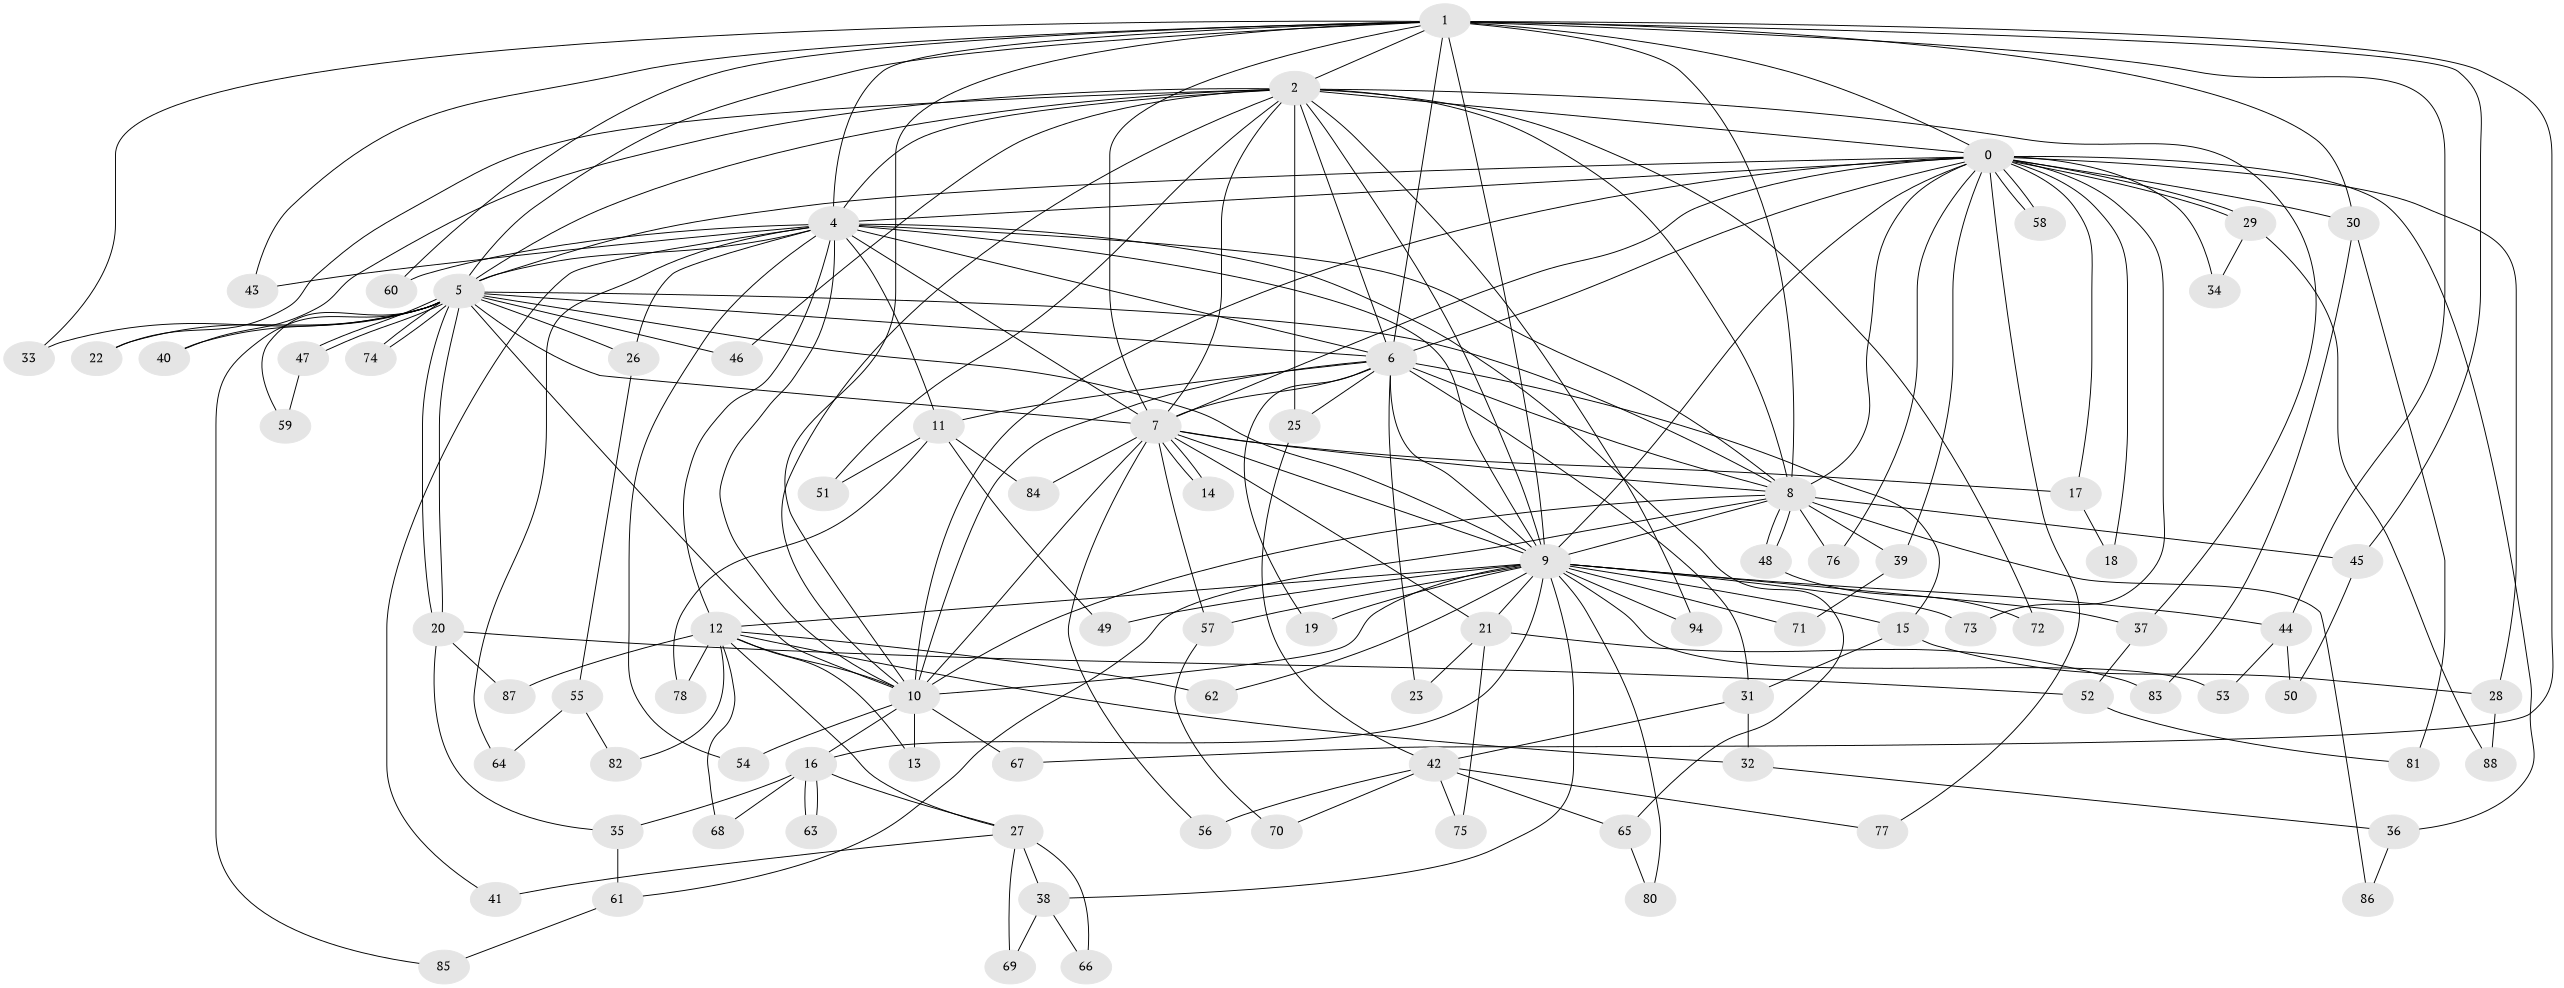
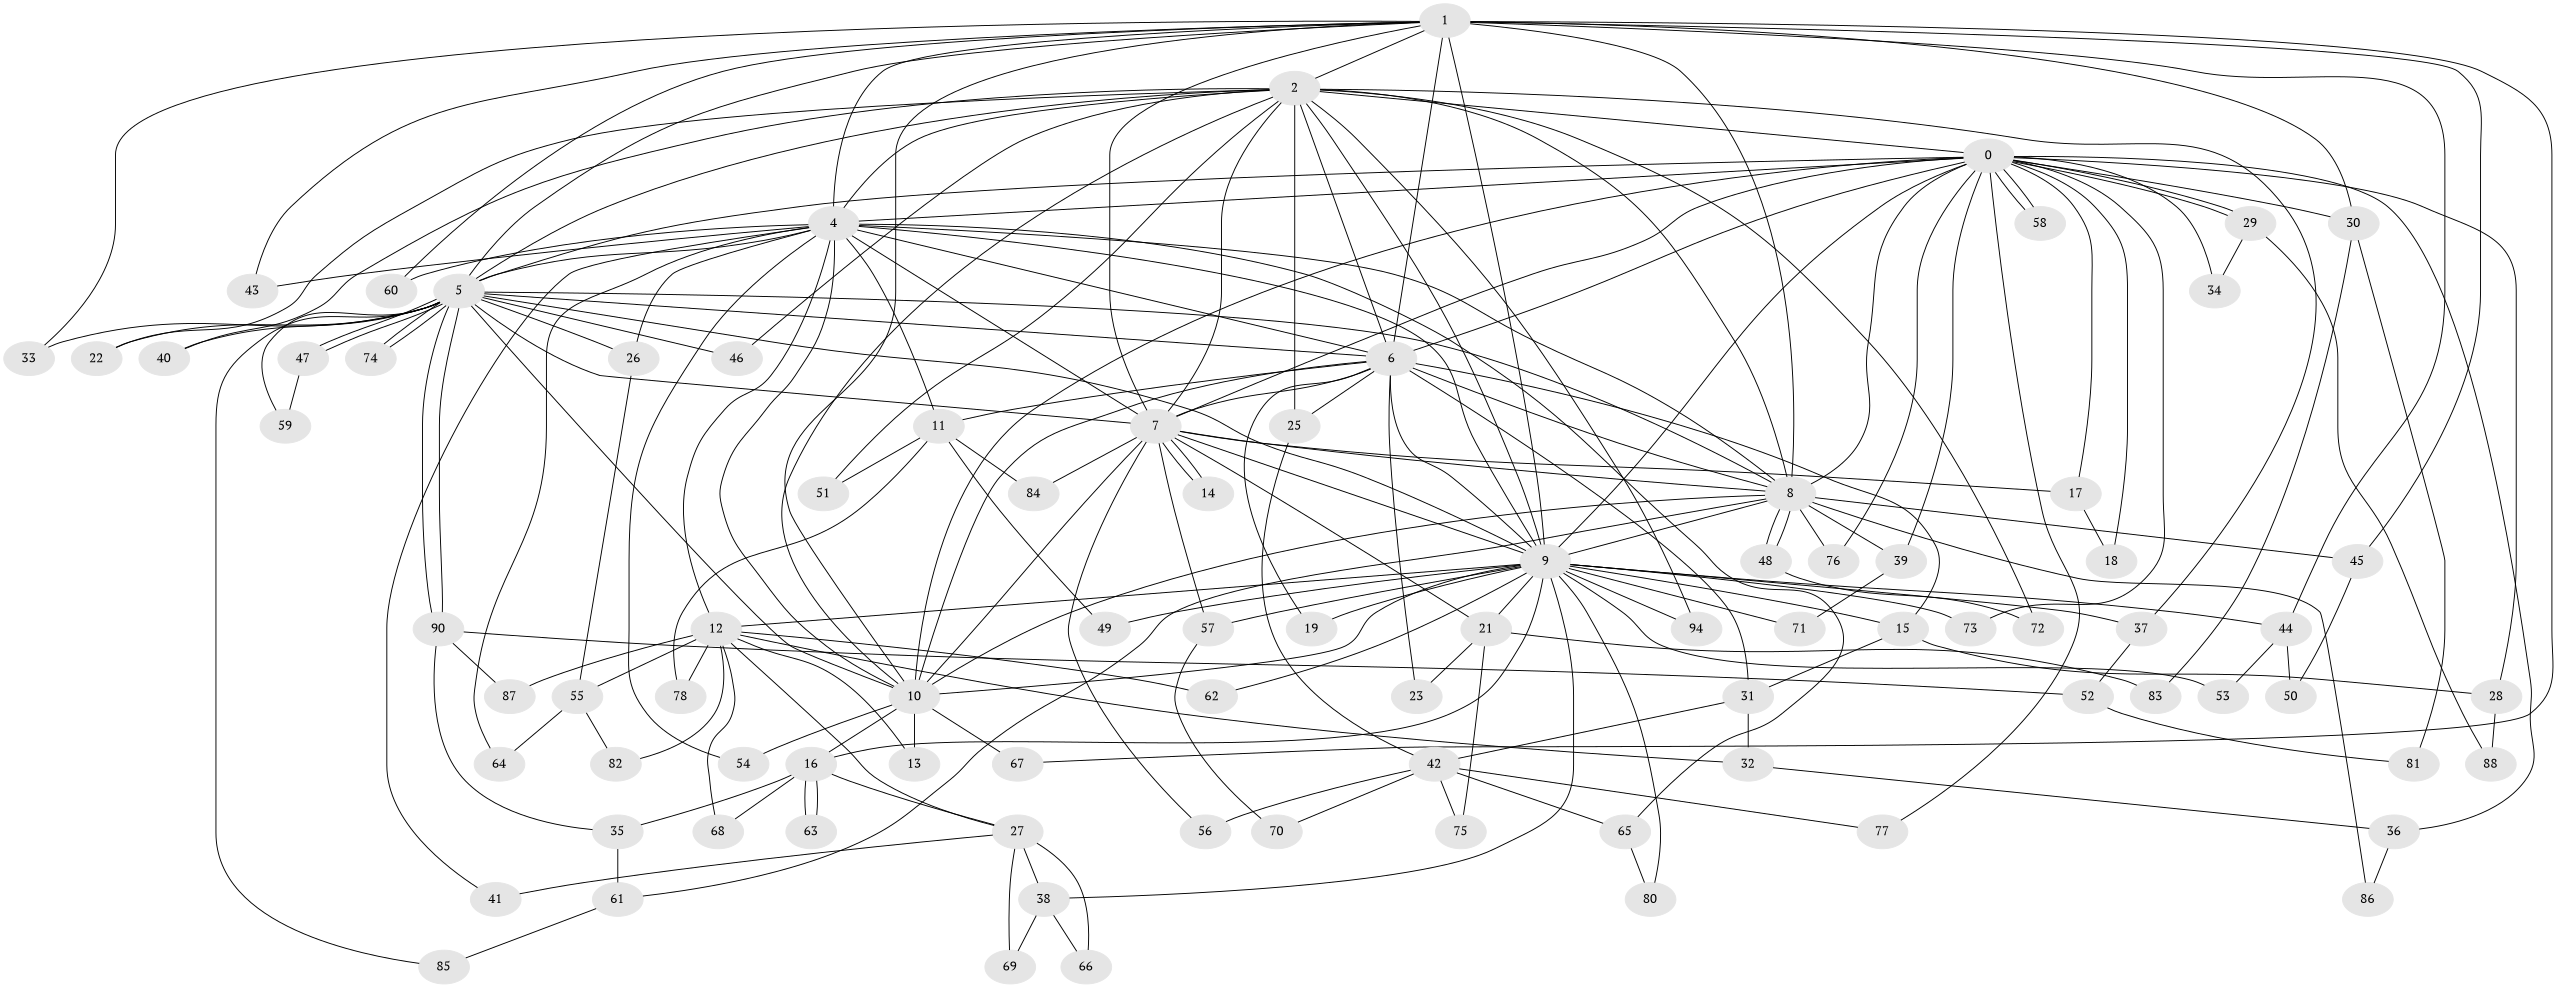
edge "1" -- "0": removed
node "20": label "20" -> "90"
edge "12" -- "10": now "12" -- "55"
